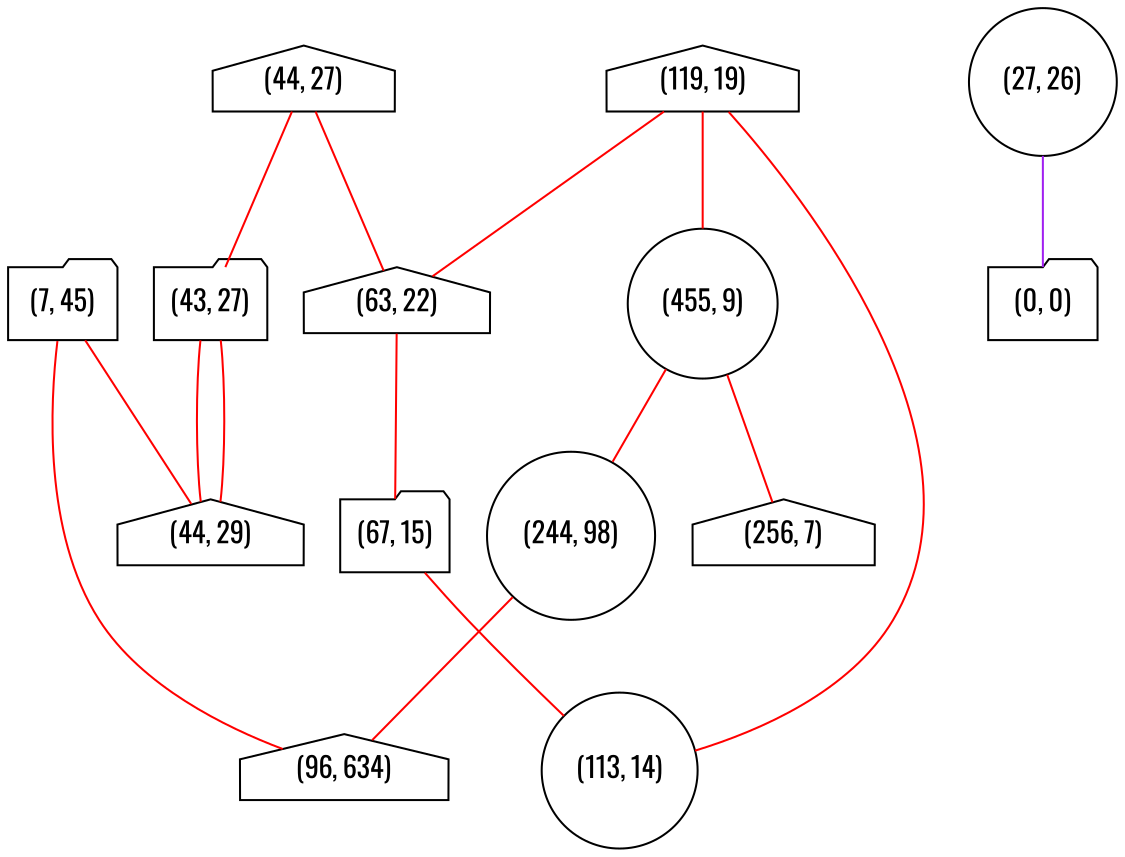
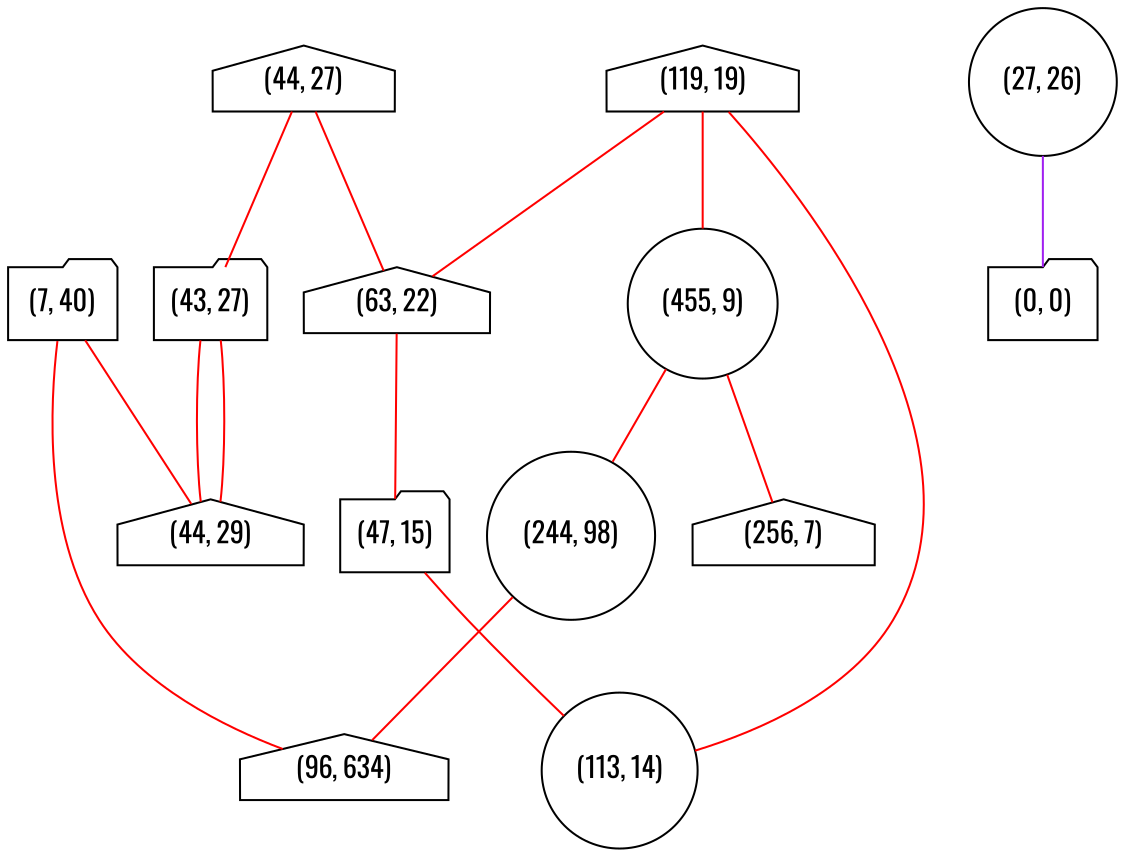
node "(7, 45)": label "(7, 45)" -> "(7, 40)"
node "(67, 15)": label "(67, 15)" -> "(47, 15)"
